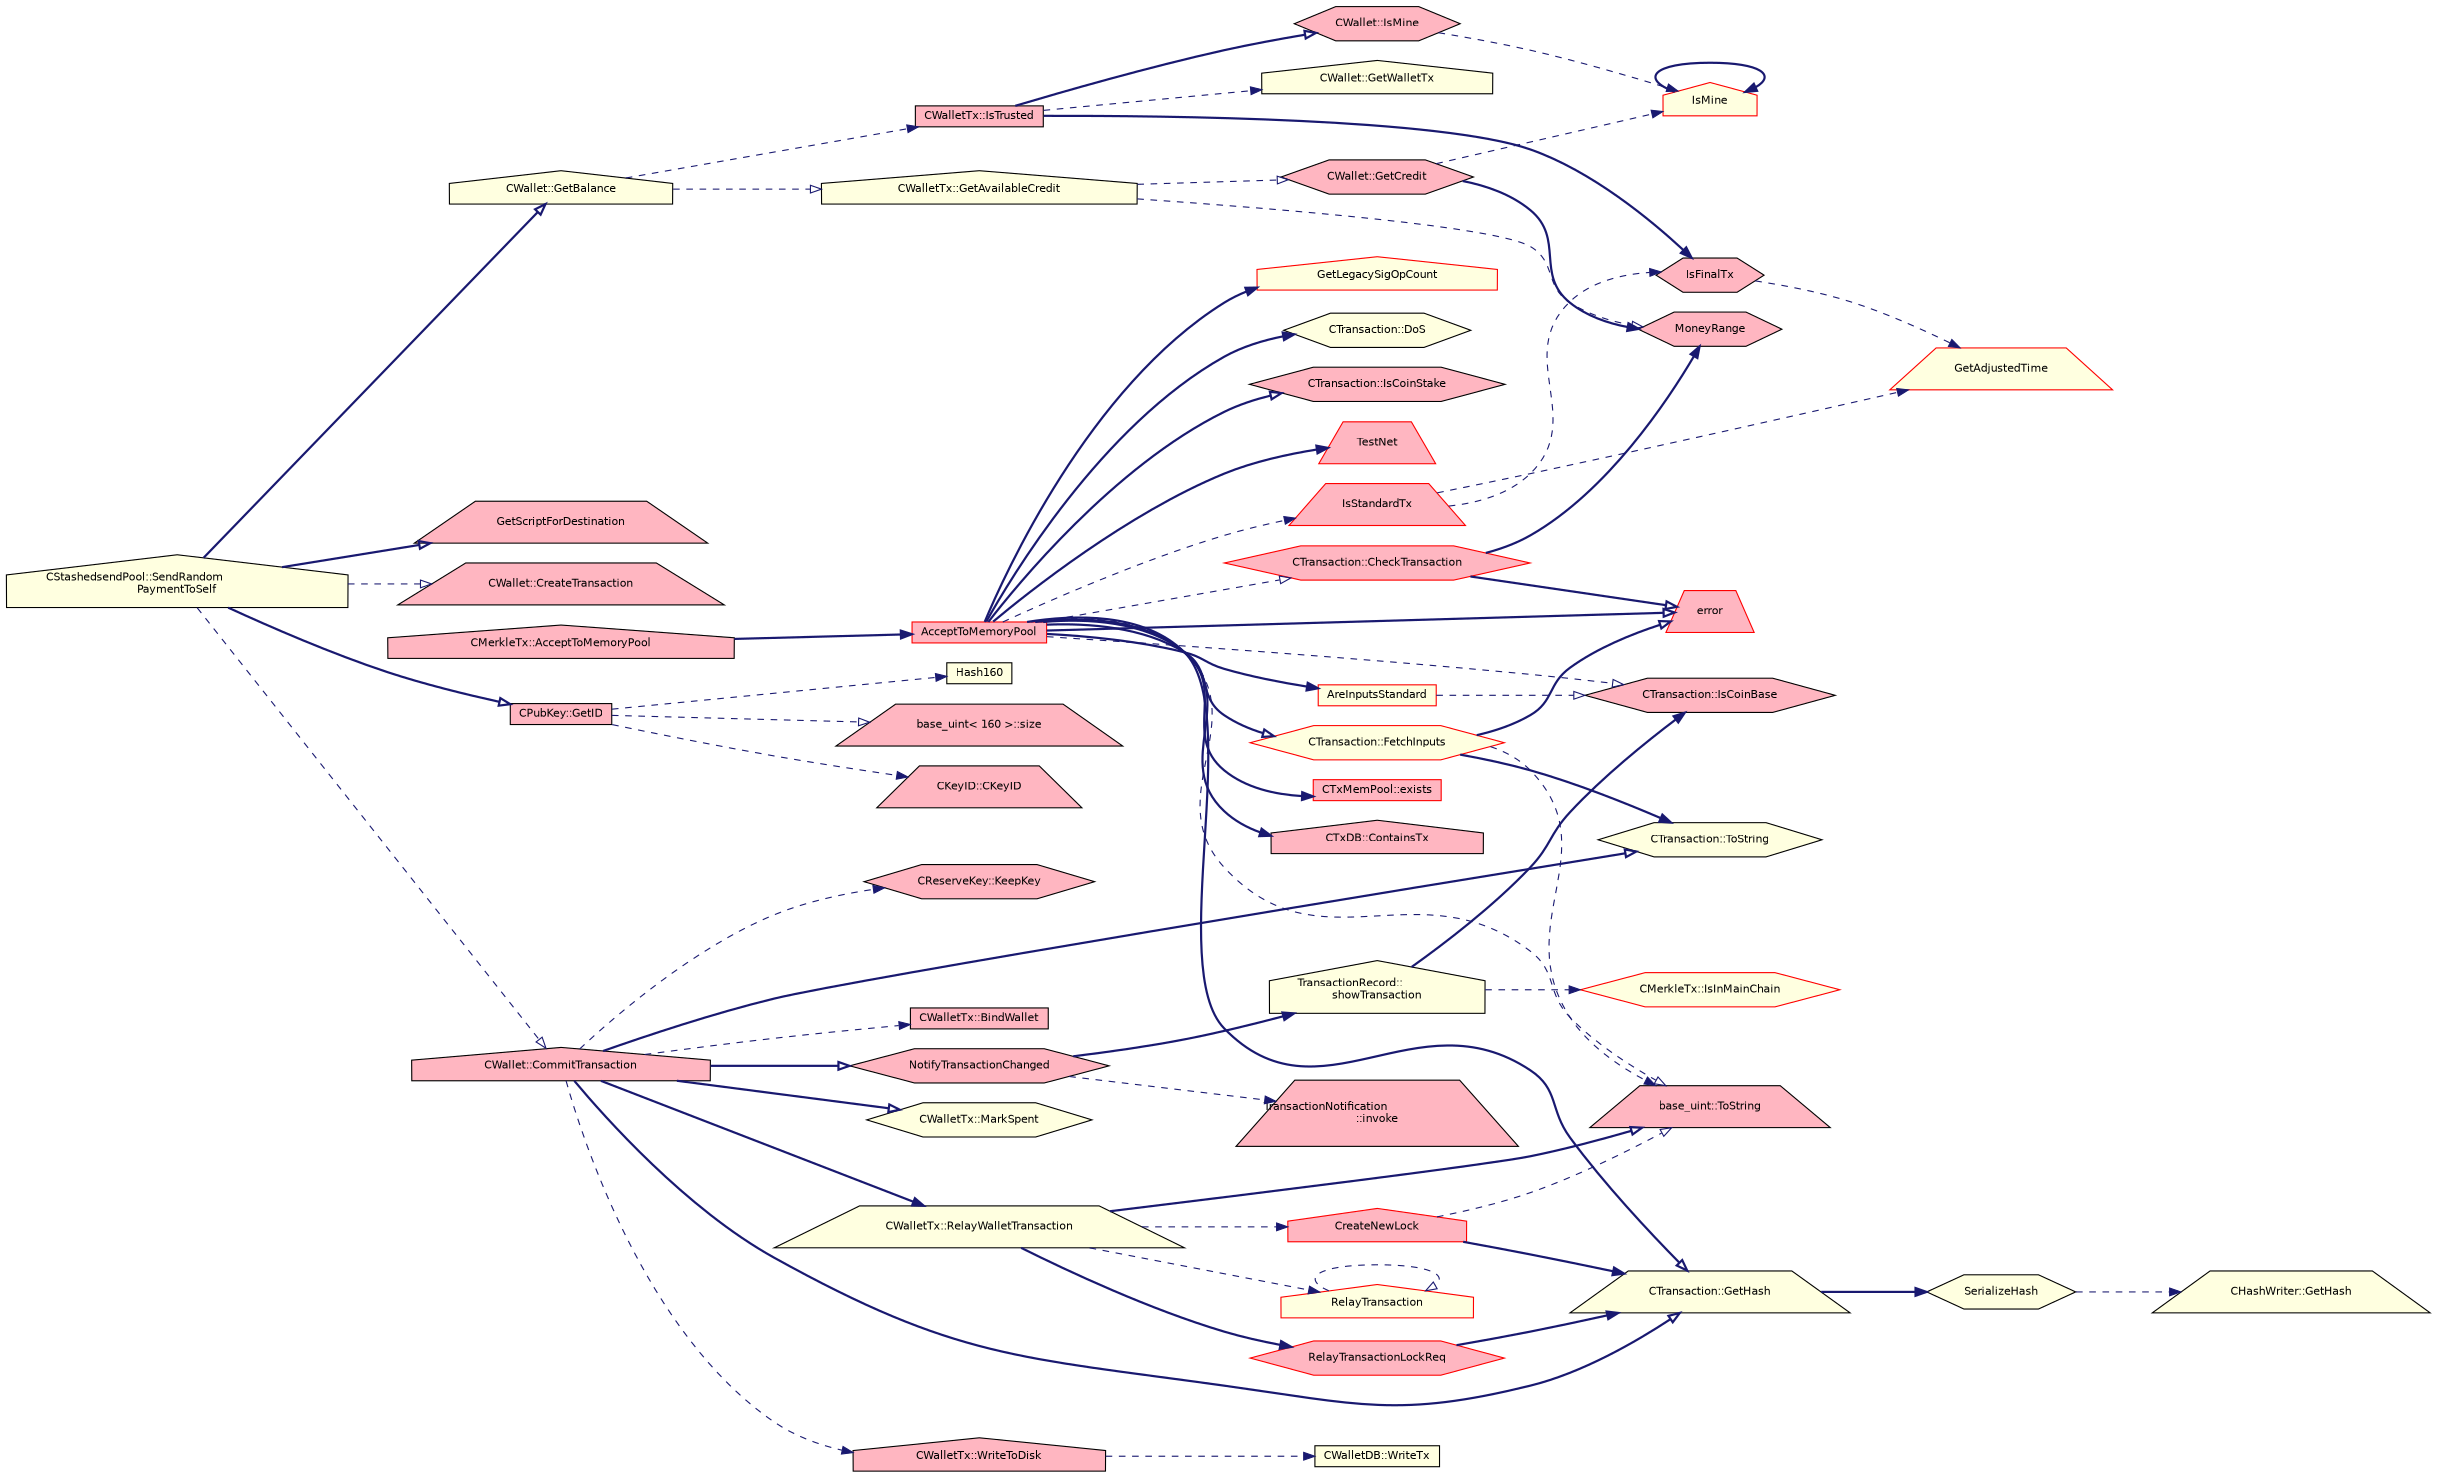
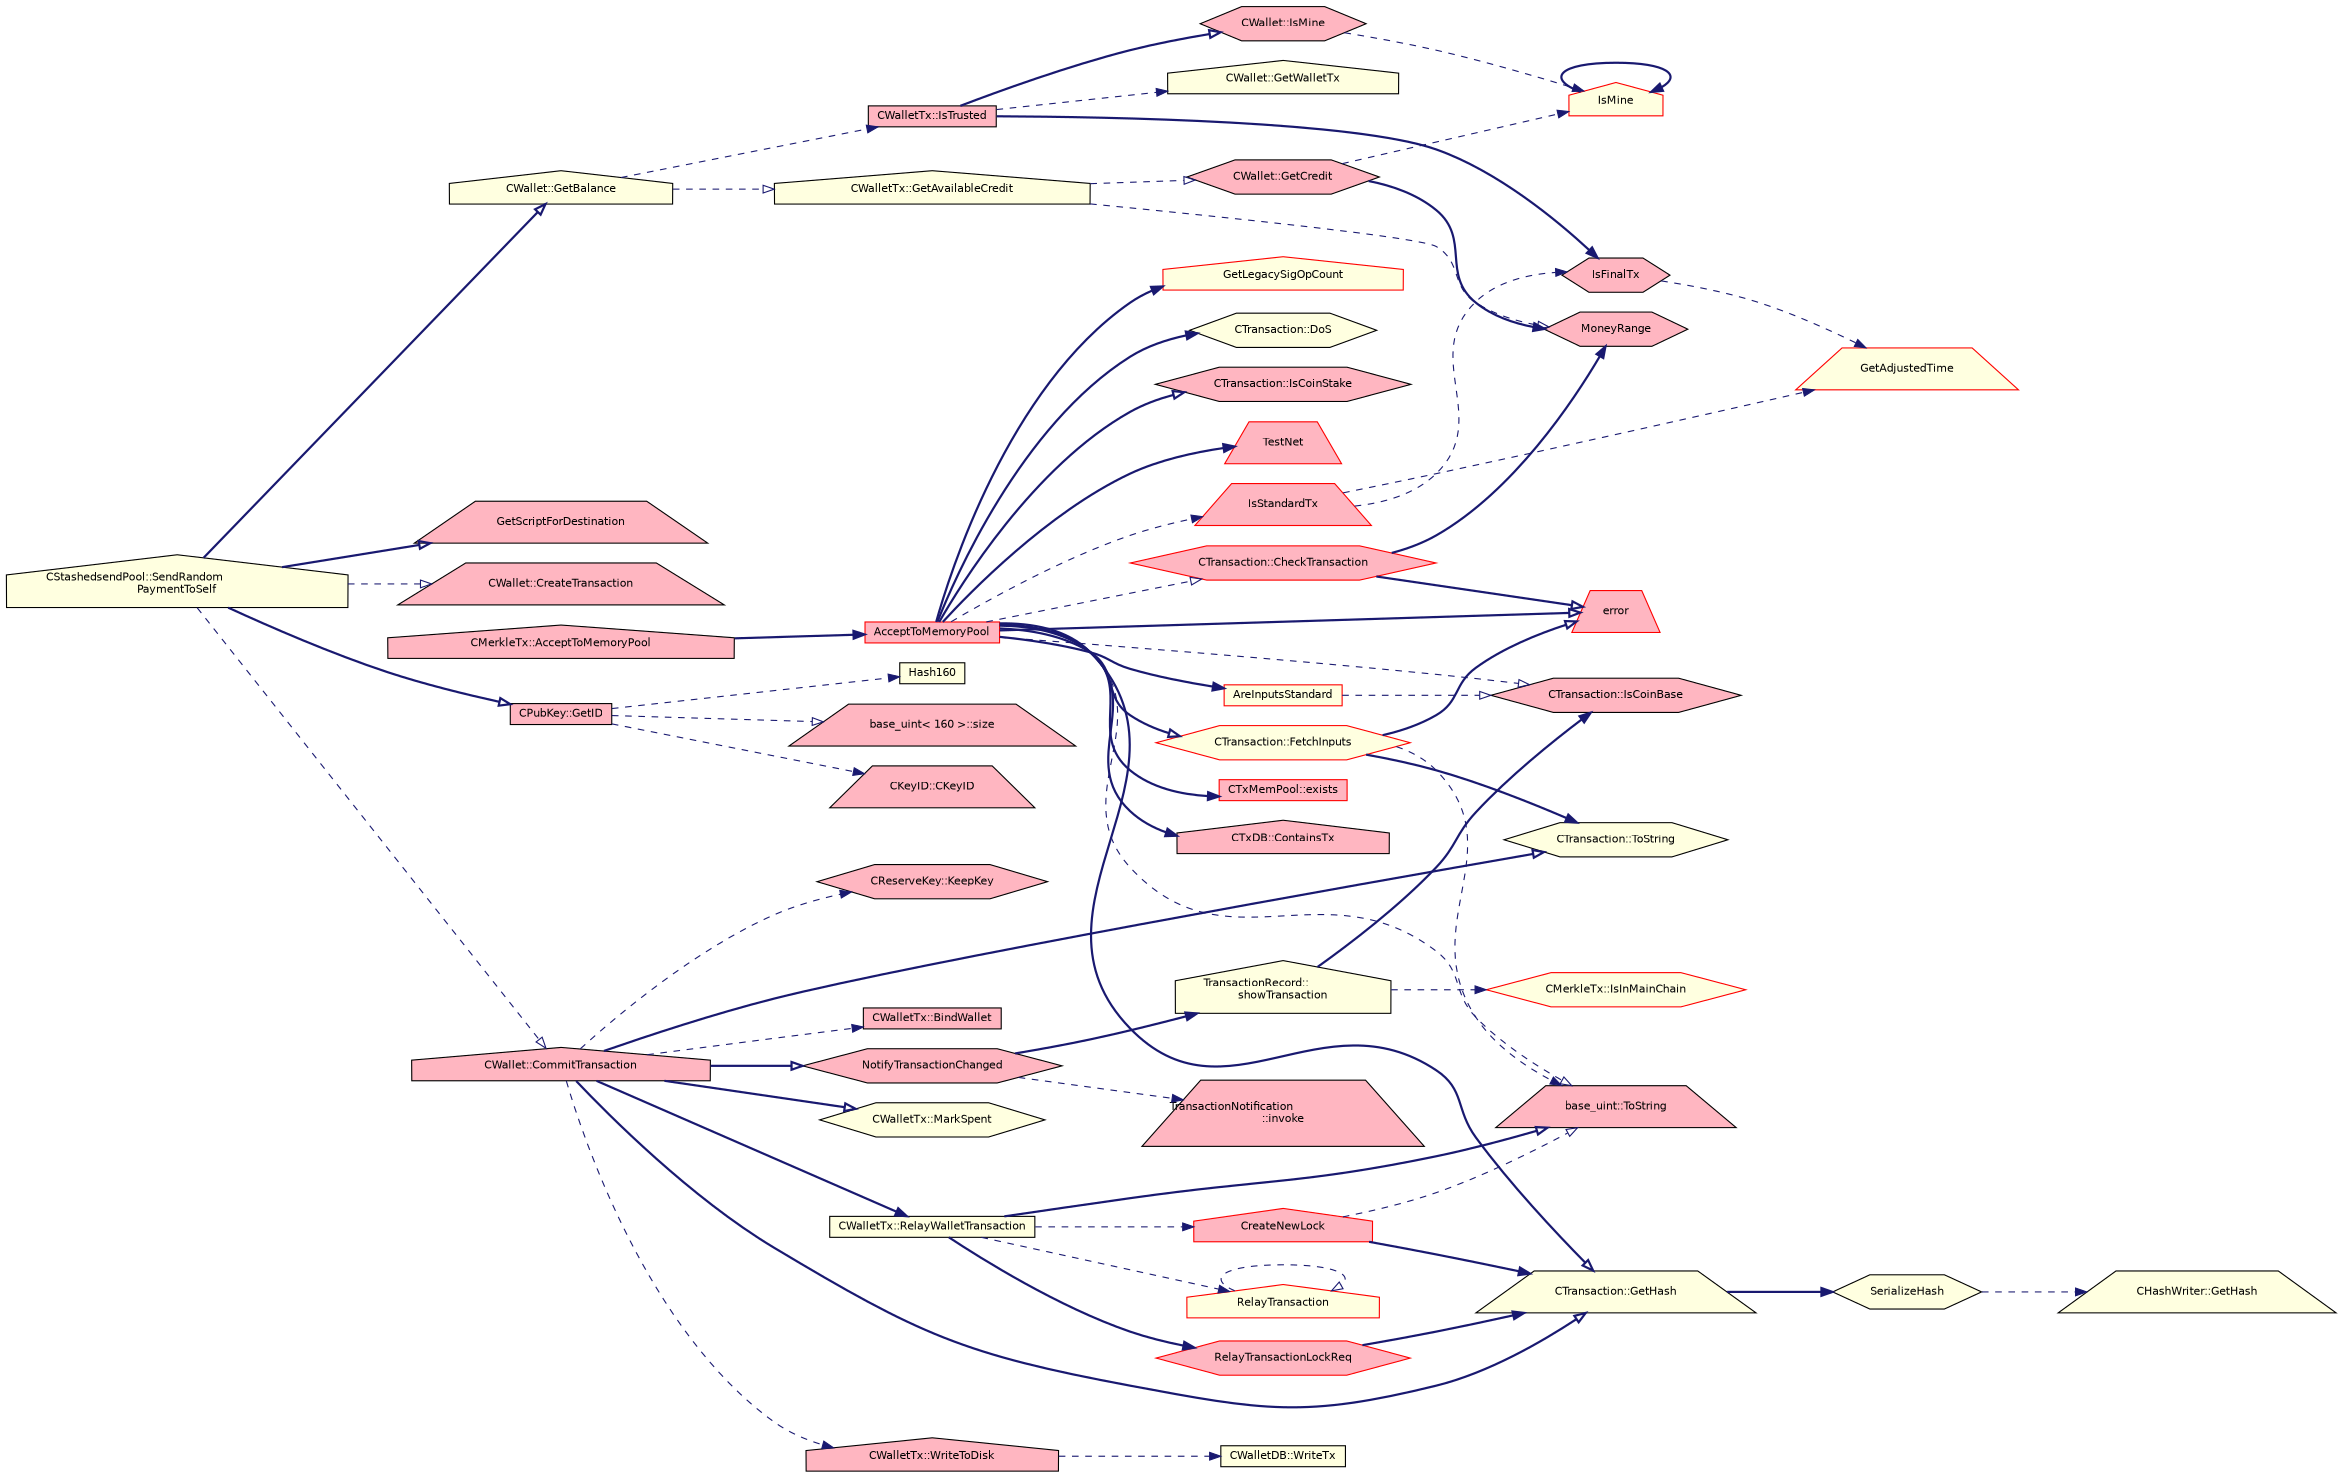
node "CWalletTx::RelayWalletTransaction": shape trapezium -> box
